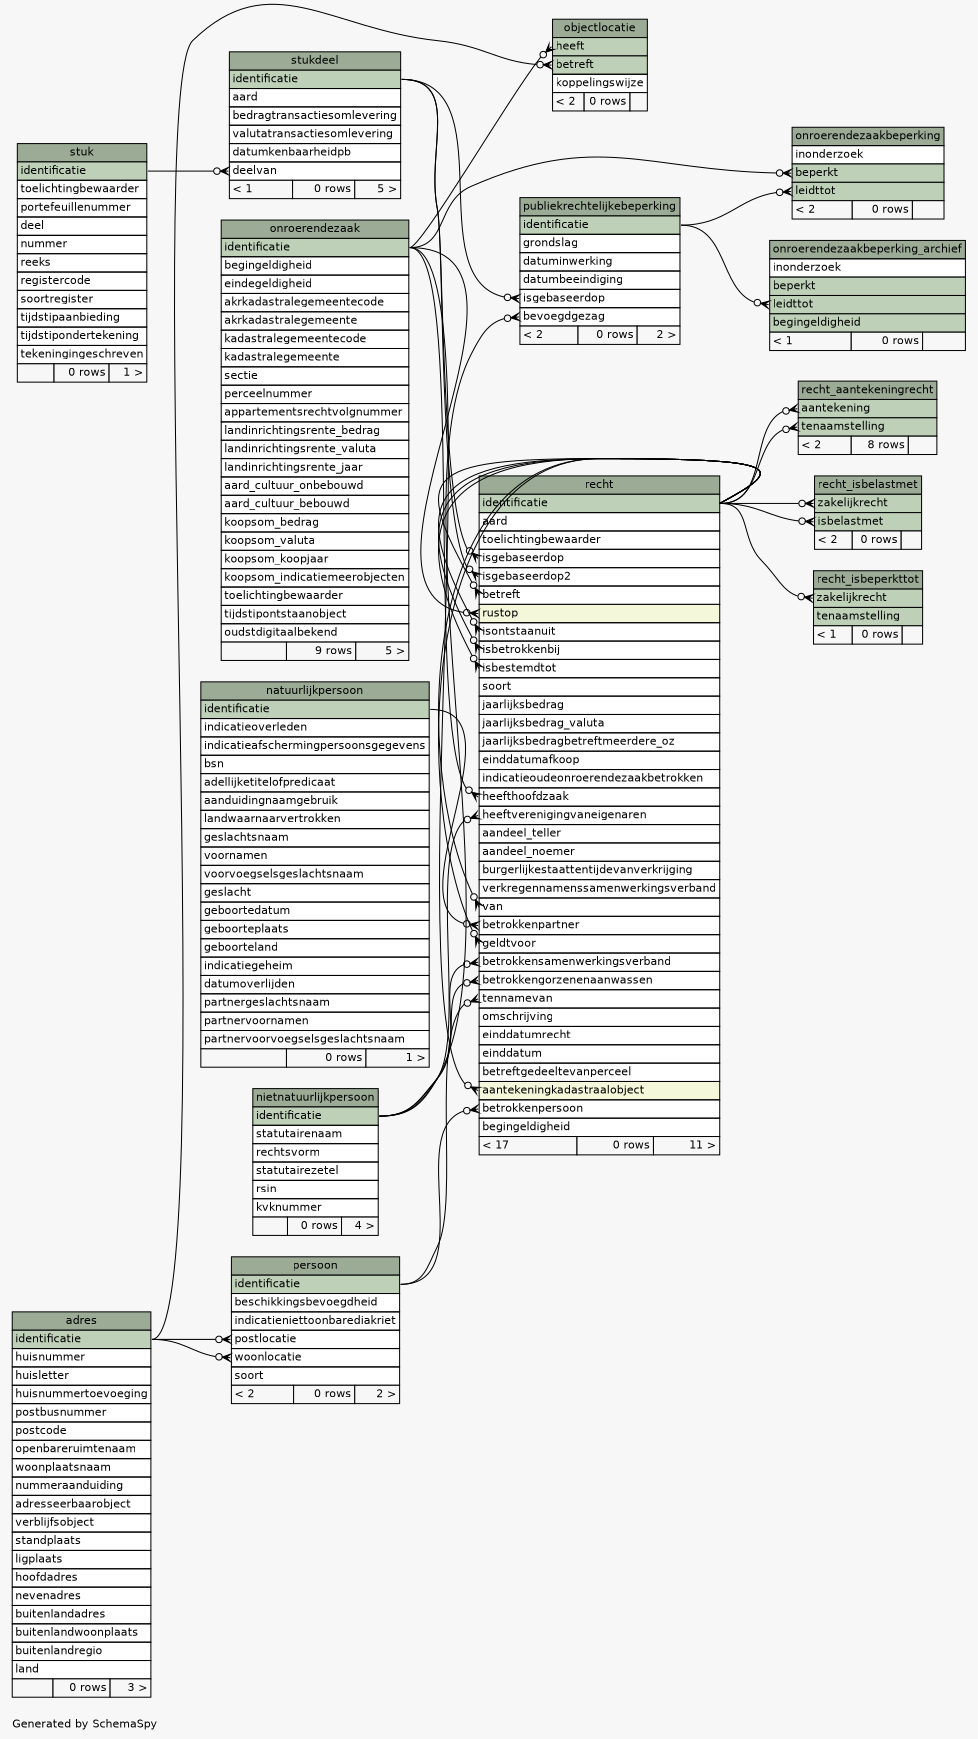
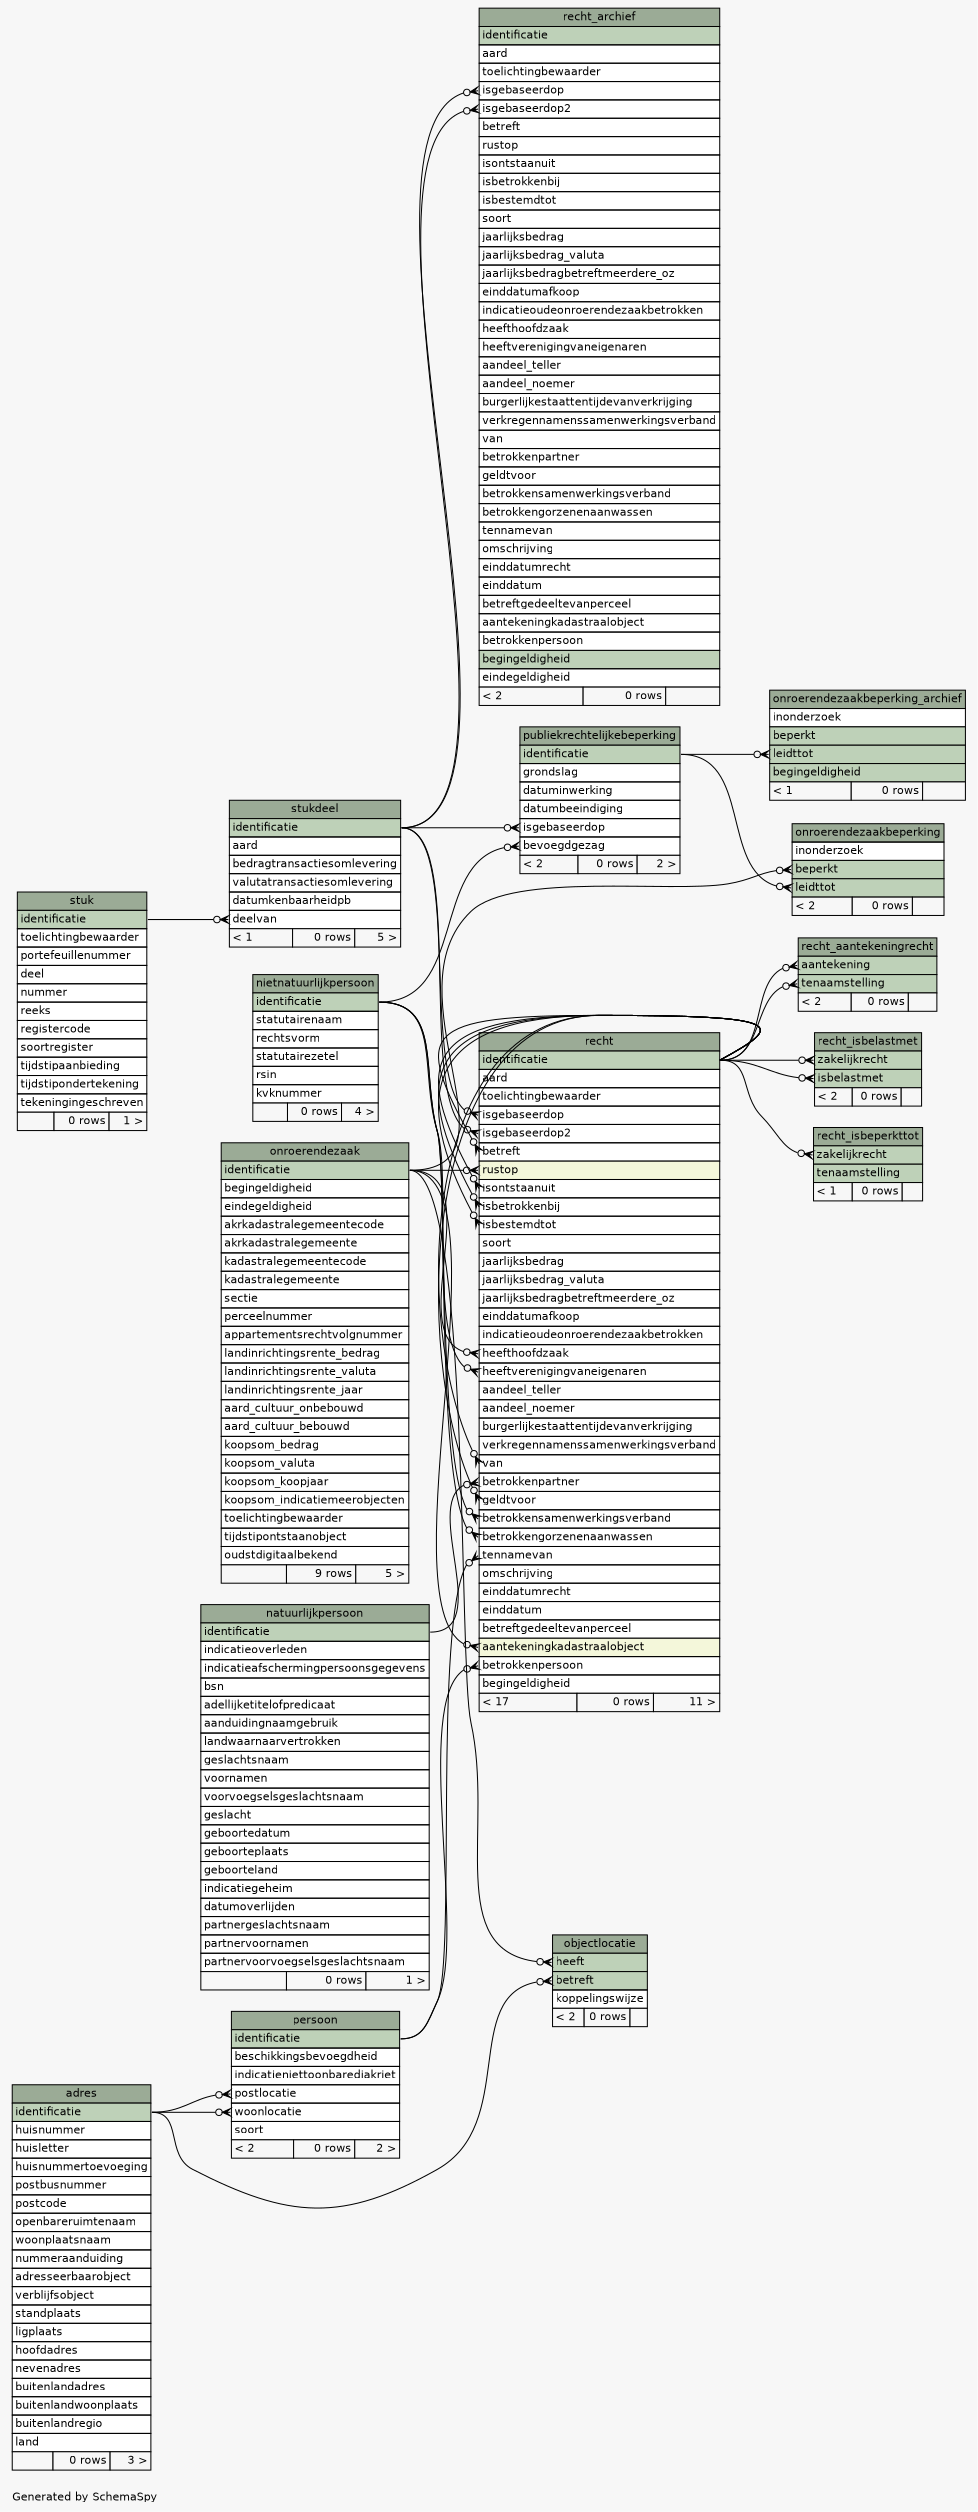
node "recht_archief": added
node "recht_aantekeningrecht": text "8 rows" -> "0 rows"
